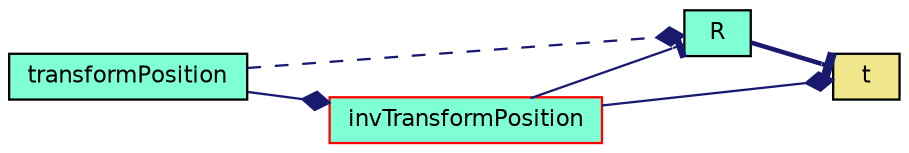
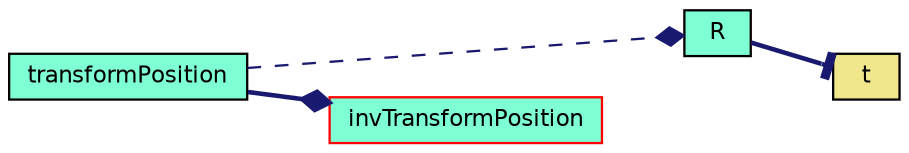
edge "invTransformPosition" -> "R": removed
edge "invTransformPosition" -> "t": removed
edge "transformPosition" -> "invTransformPosition": style solid -> bold
